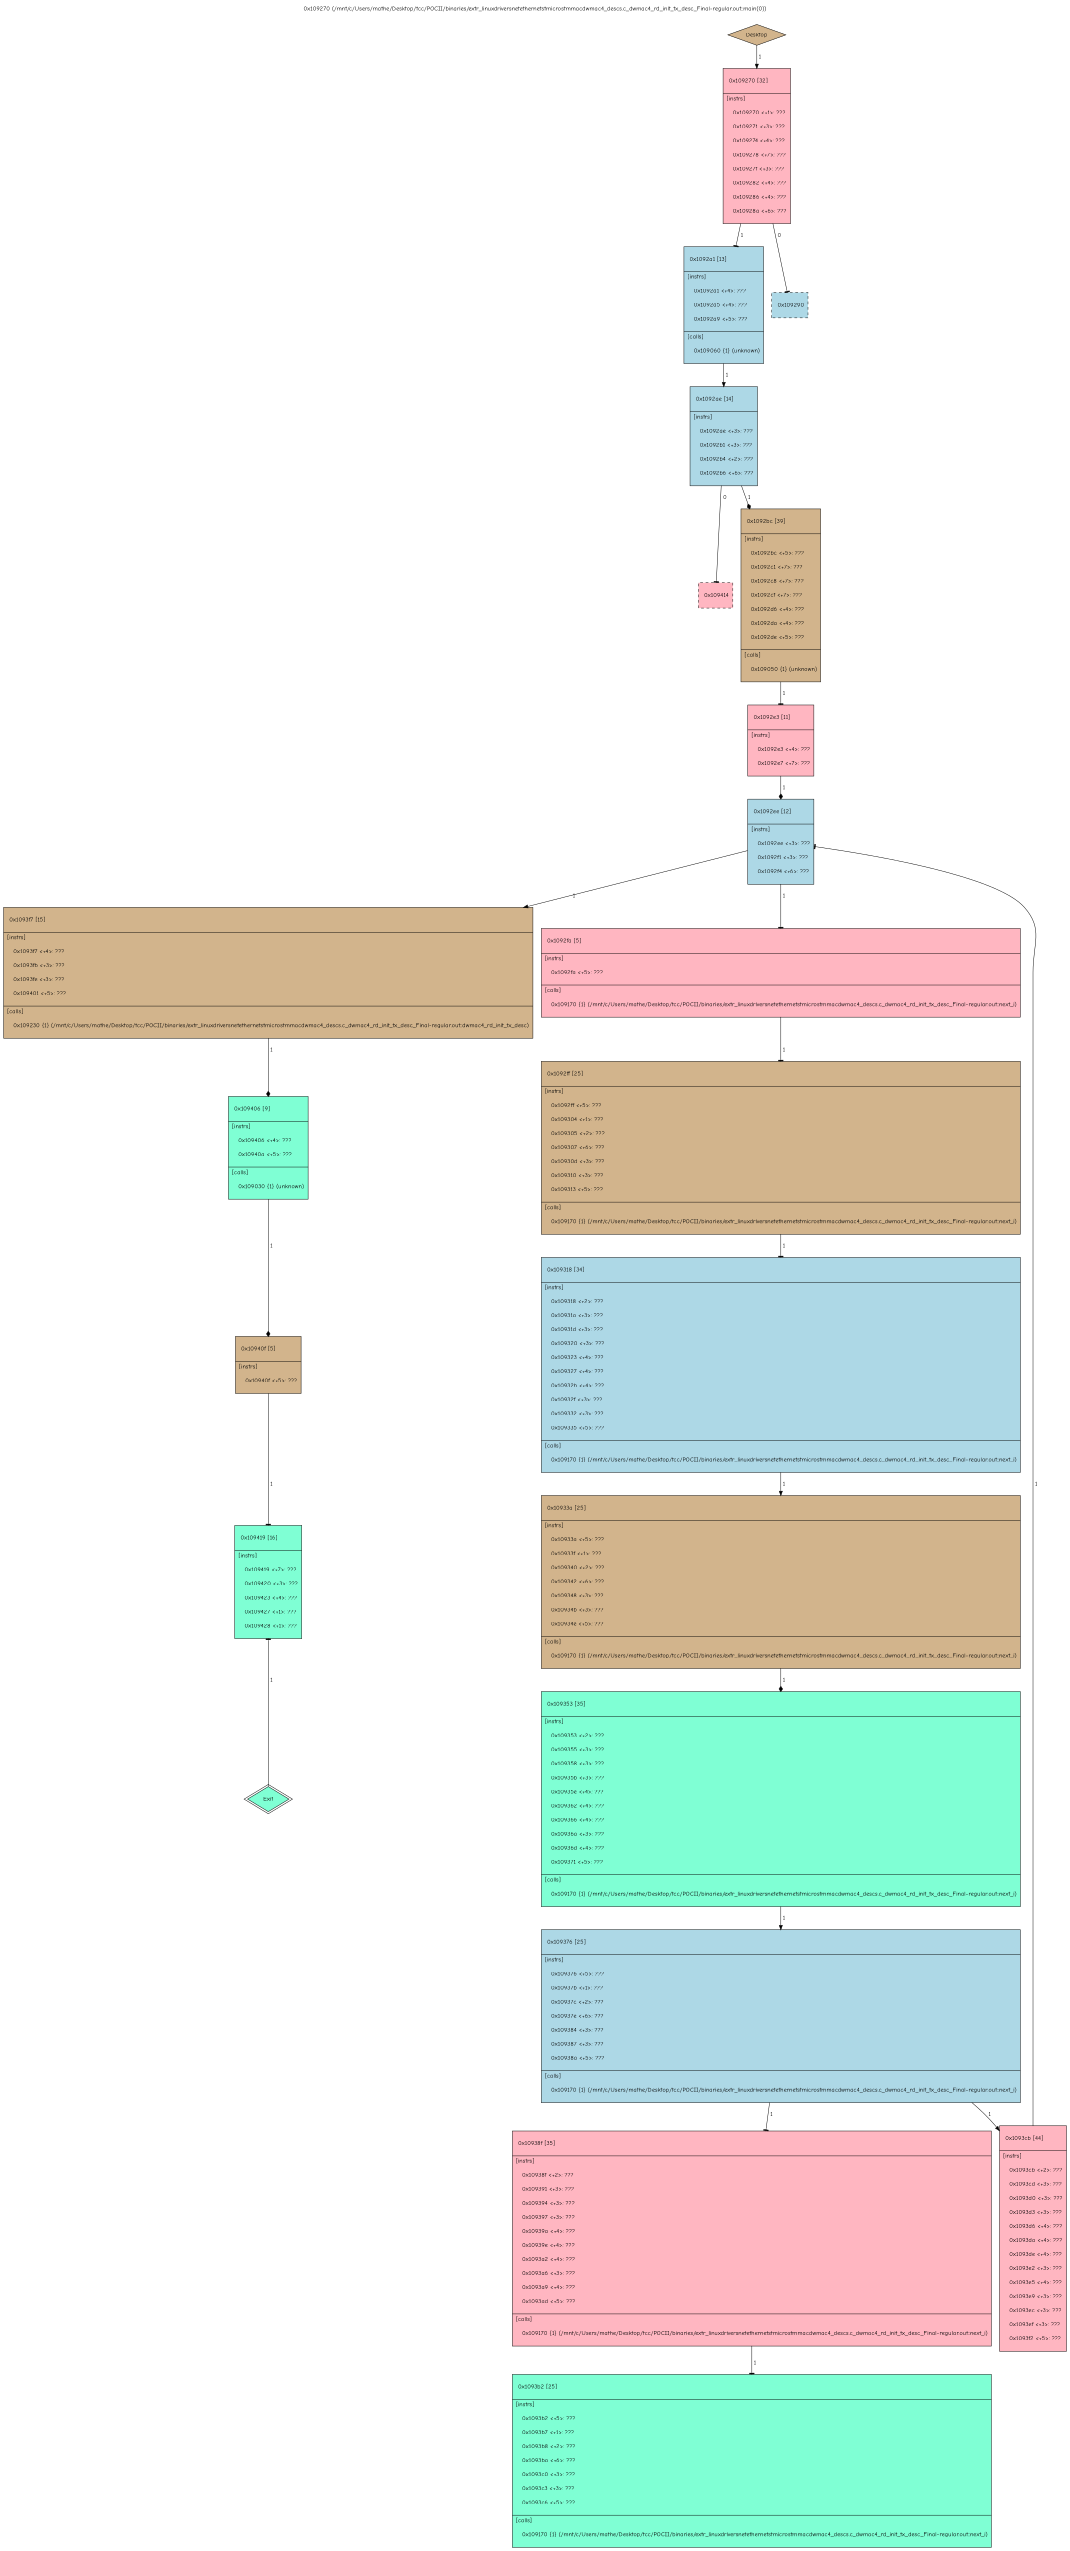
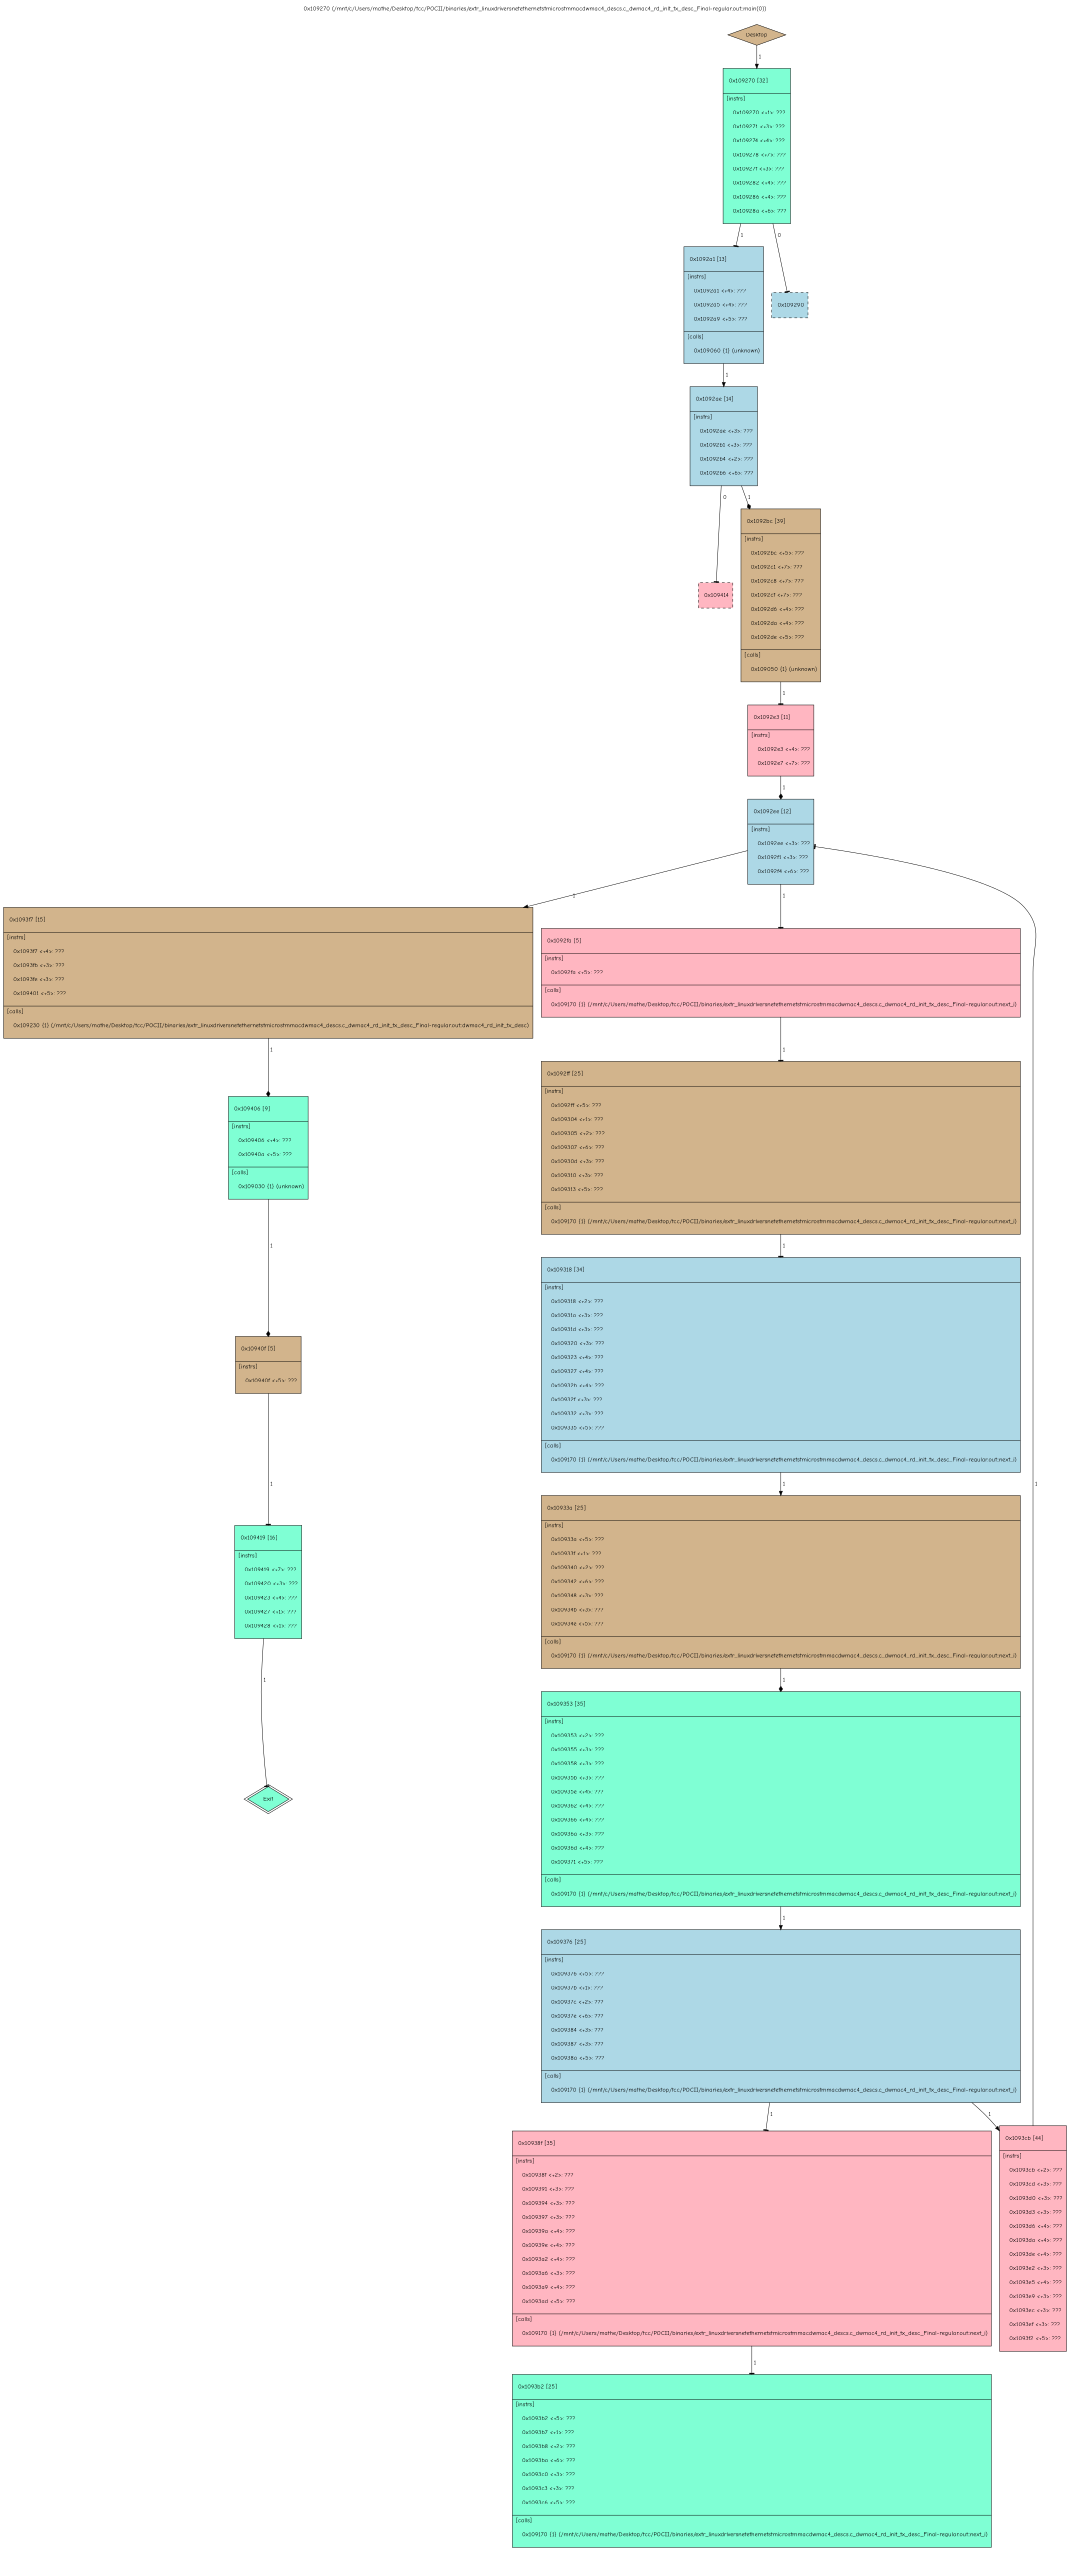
node "0x109270 [32]": fillcolor lightpink -> aquamarine
edge "Exit" -> "0x109419 [16]": reversed
